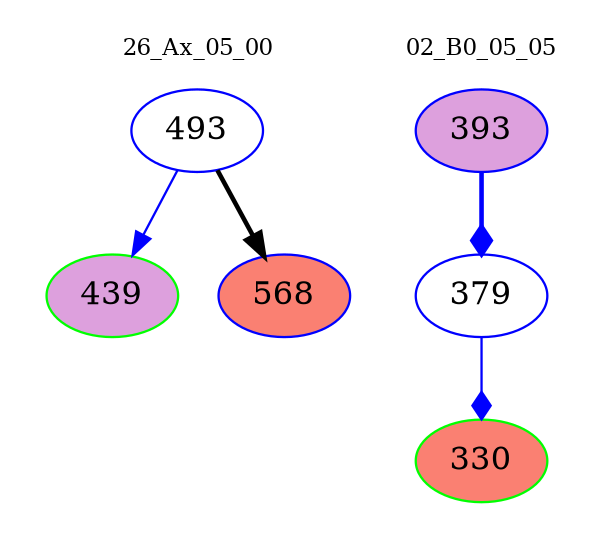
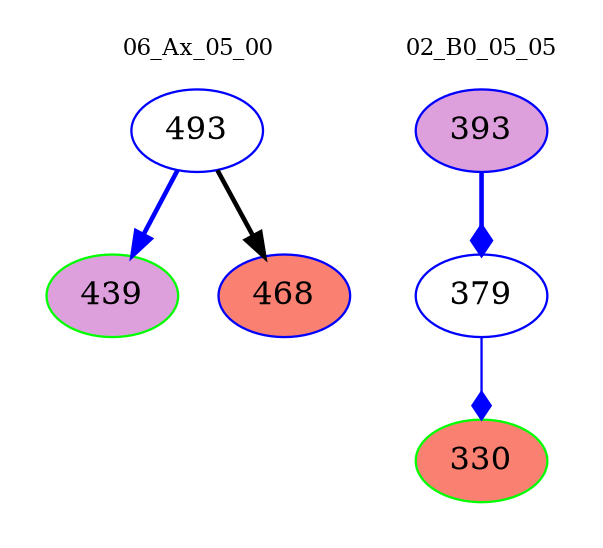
cluster "26_Ax_05_00": label "26_Ax_05_00" -> "06_Ax_05_00"
edge "493" -> "439": style solid -> bold
node "568": label "568" -> "468"
